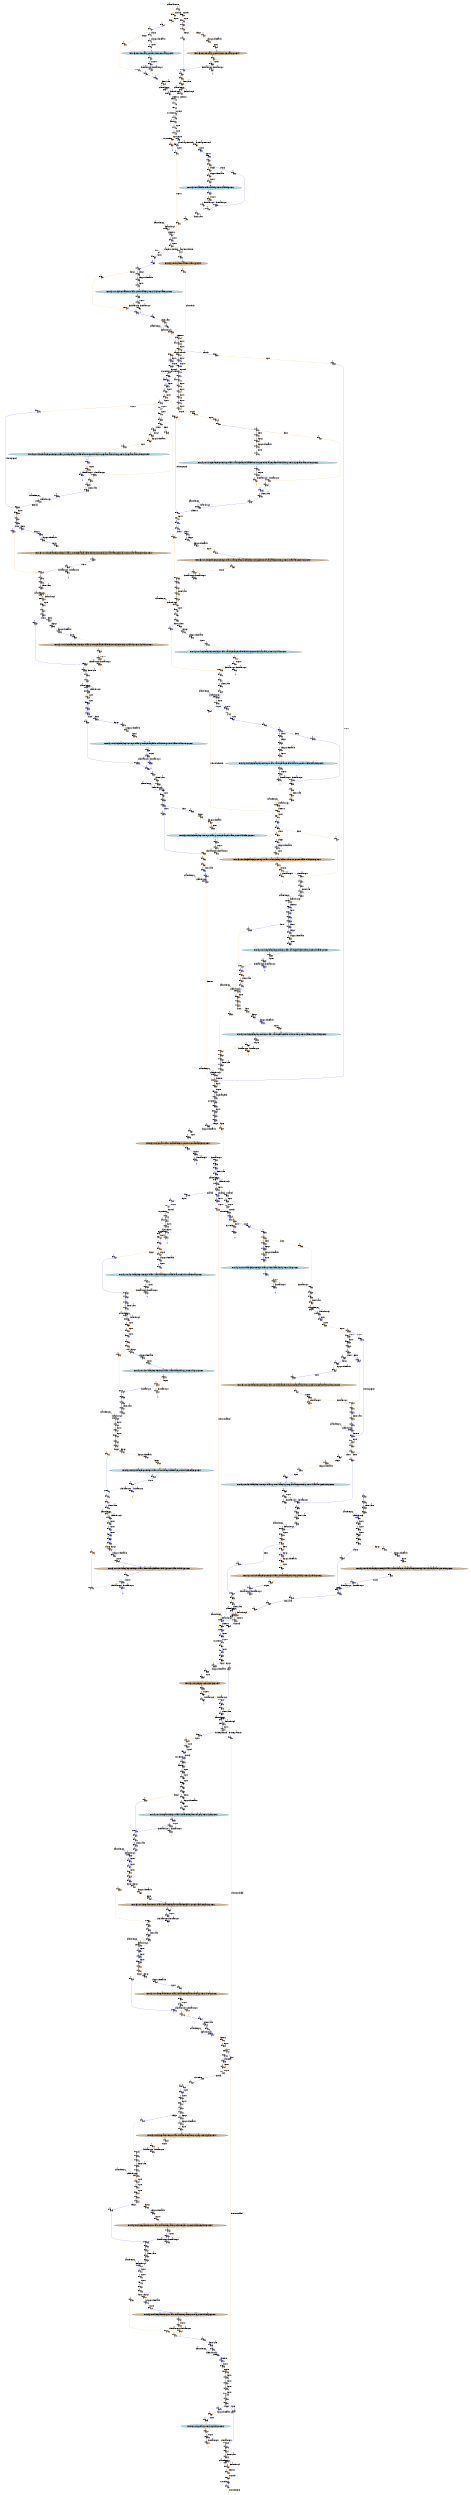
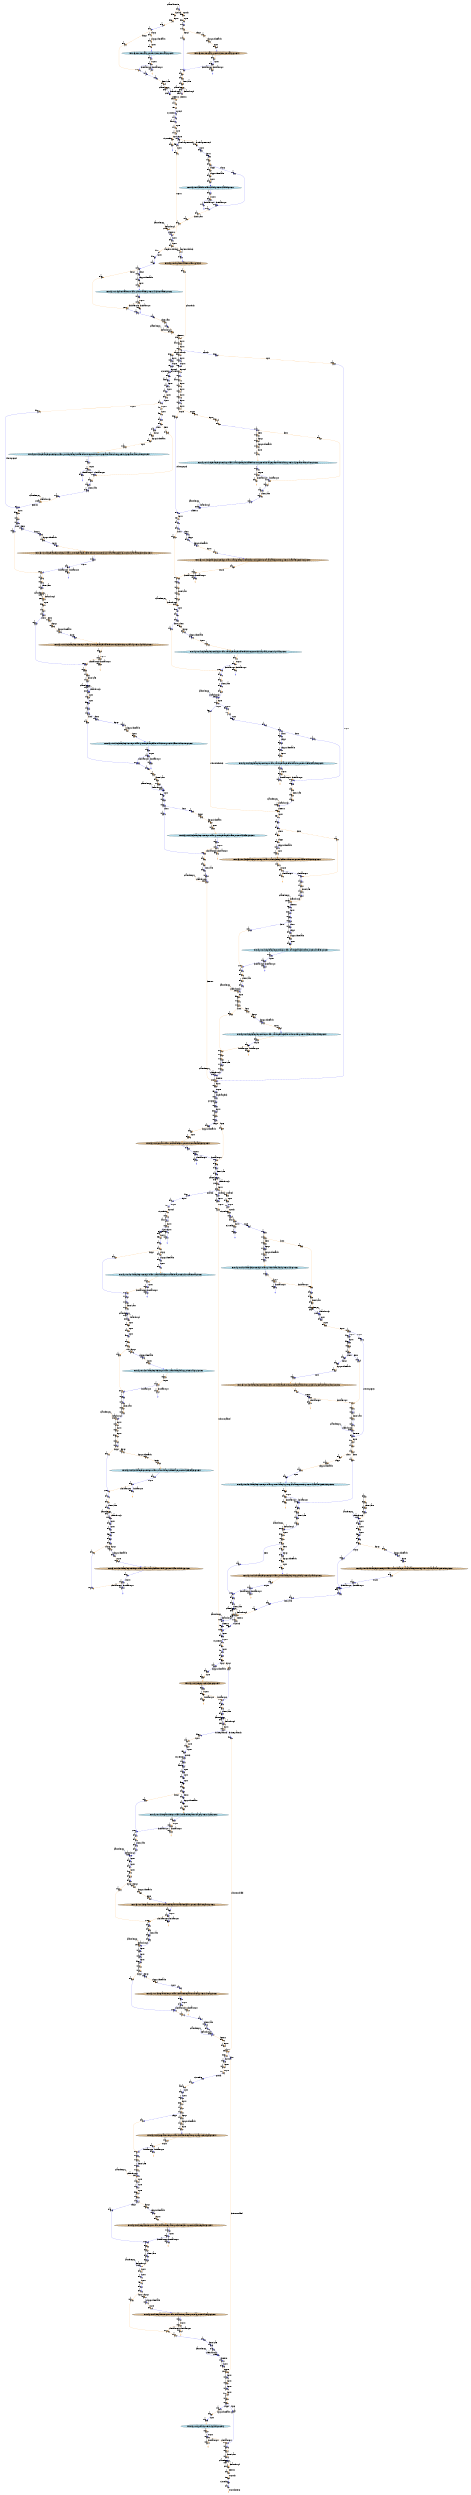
edge "p336 map" -> "p334 cross": now "p336 map" -> "p337 map"
edge "p722 filter" -> "p723 map": label "chArgs_" -> "input_"
